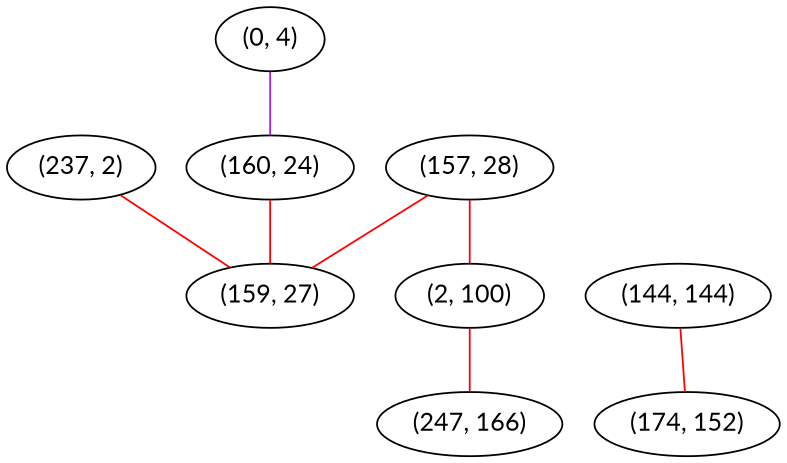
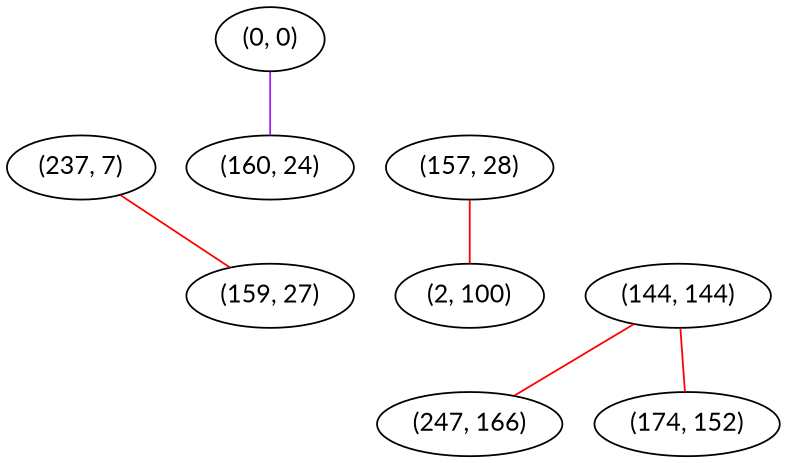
node "(0, 4)": label "(0, 4)" -> "(0, 0)"
node "(237, 2)": label "(237, 2)" -> "(237, 7)"
edge "(160, 24)" -- "(159, 27)": removed
edge "(157, 28)" -- "(159, 27)": removed
edge "(2, 100)" -- "(247, 166)": now "(144, 144)" -- "(247, 166)"
